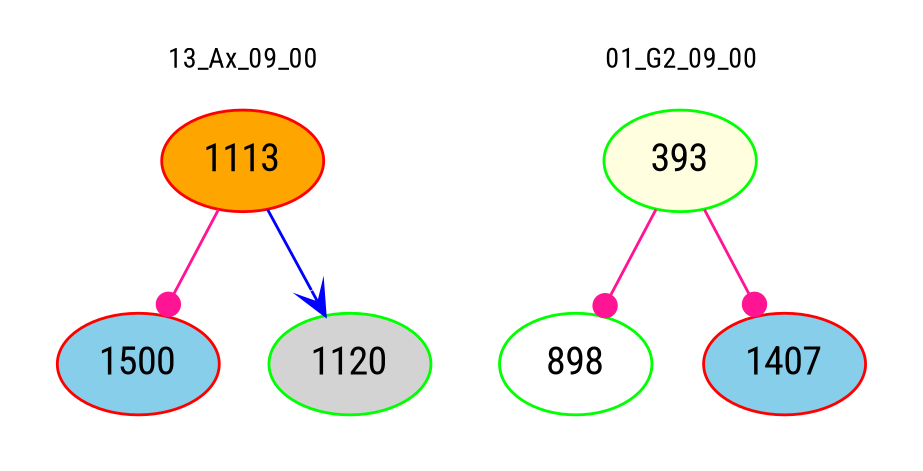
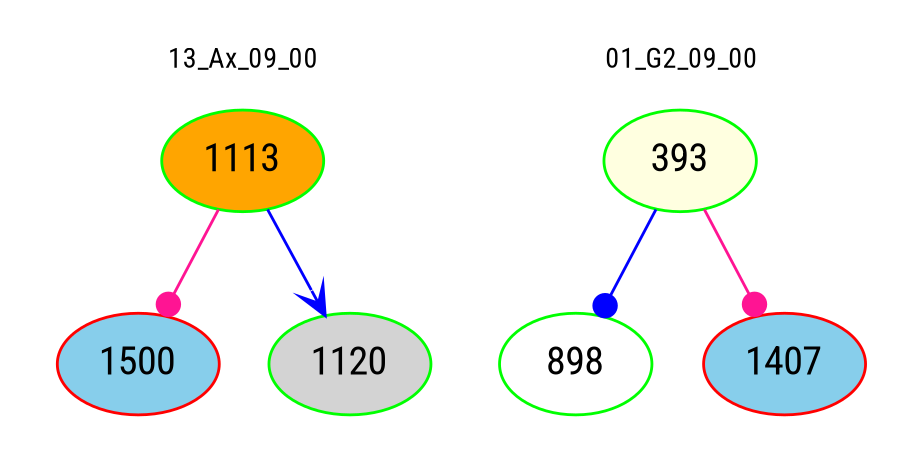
node "1113": color red -> green
edge "393" -> "898": color deeppink -> blue
